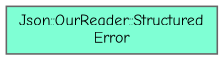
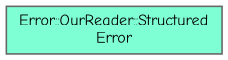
node "Json::OurReader::Structured Error": label "Json::OurReader::Structured Error" -> "Error::OurReader::Structured Error"
